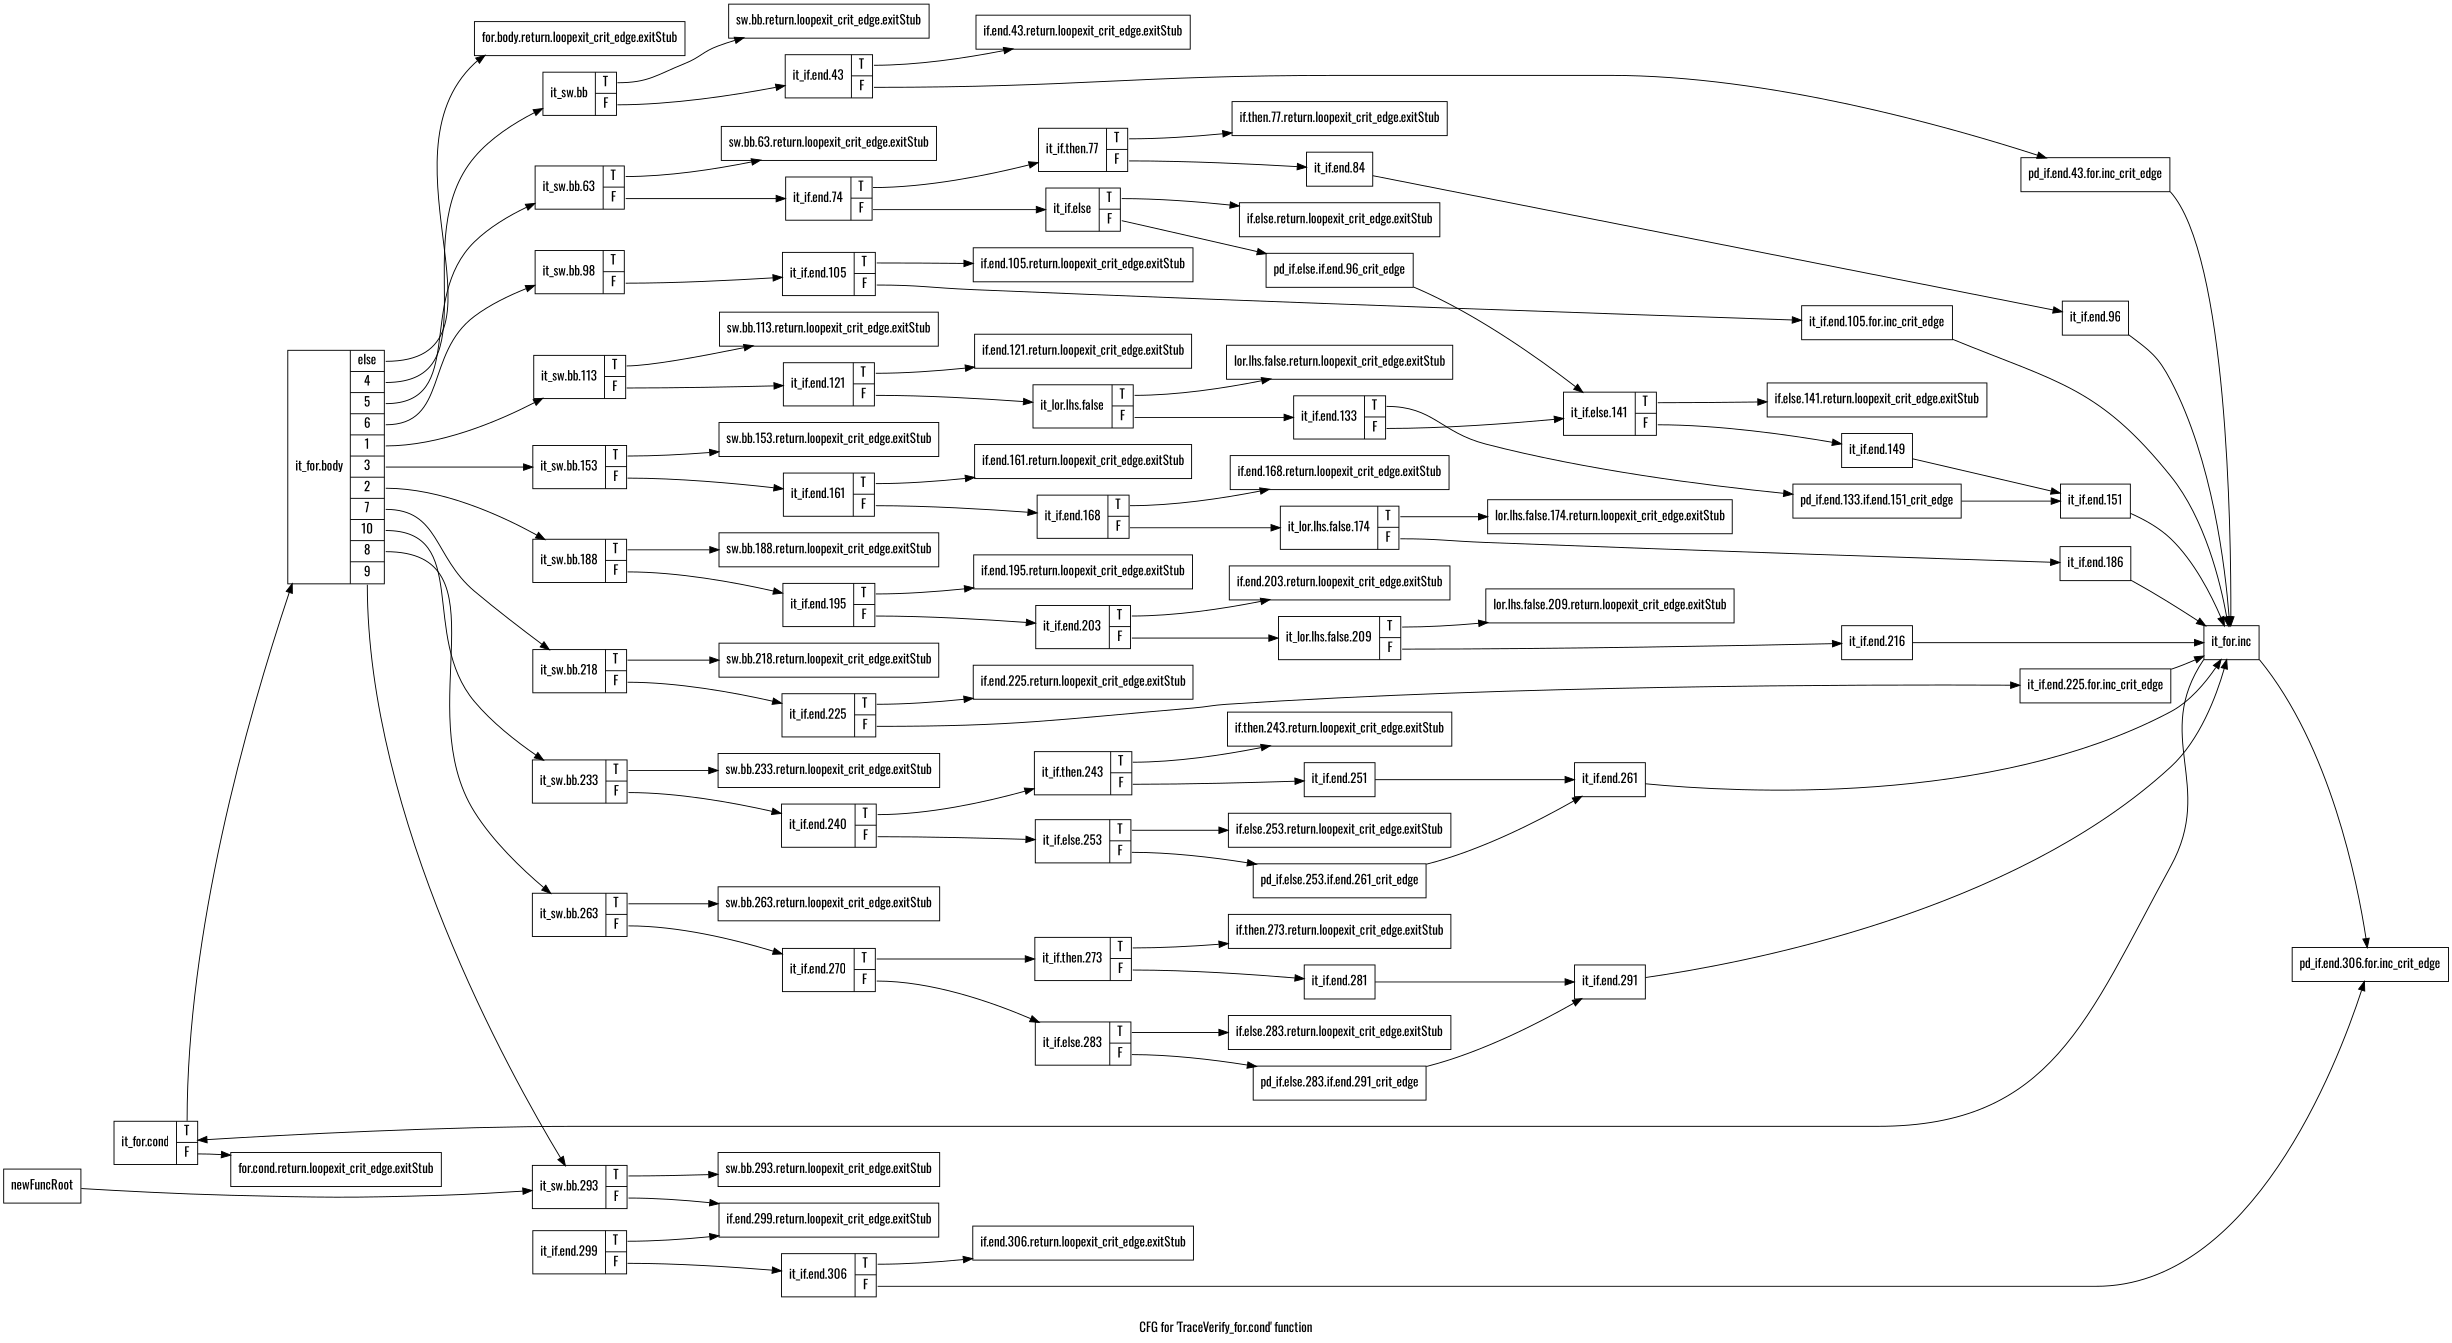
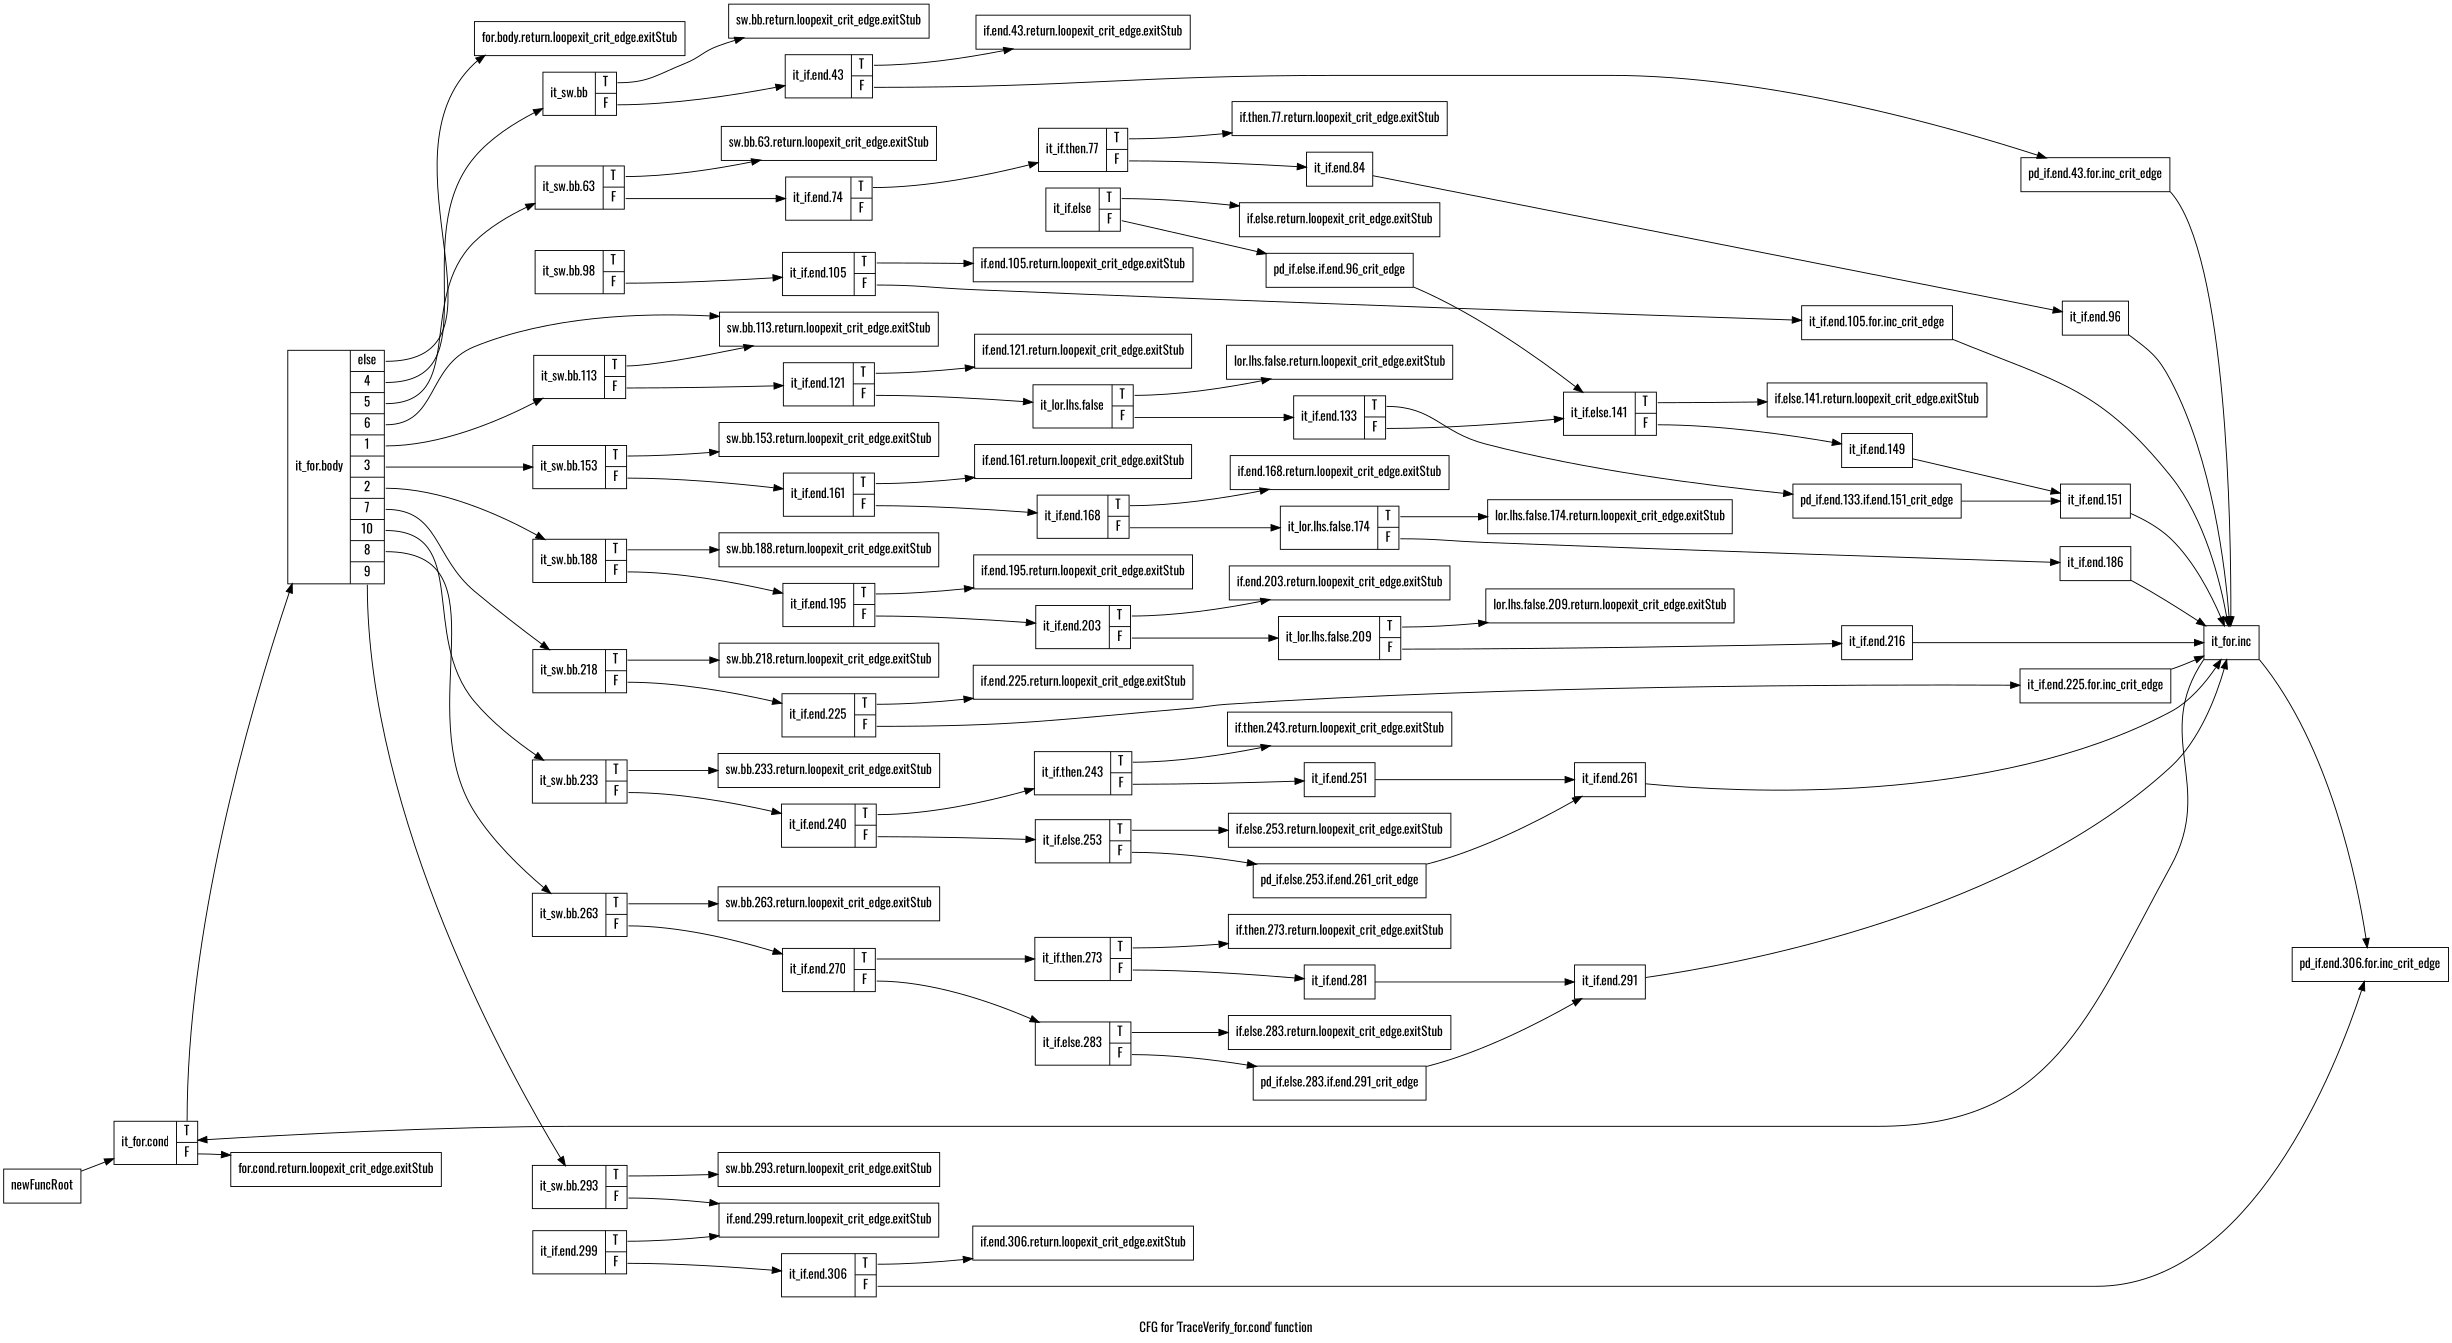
edge "it_if.end.74" -> "it_if.else": removed
edge "it_for.body" -> "it_sw.bb.98": now "it_for.body" -> "sw.bb.113.return.loopexit_crit_edge.exitStub"
edge "newFuncRoot" -> "it_sw.bb.293": now "newFuncRoot" -> "it_for.cond"
